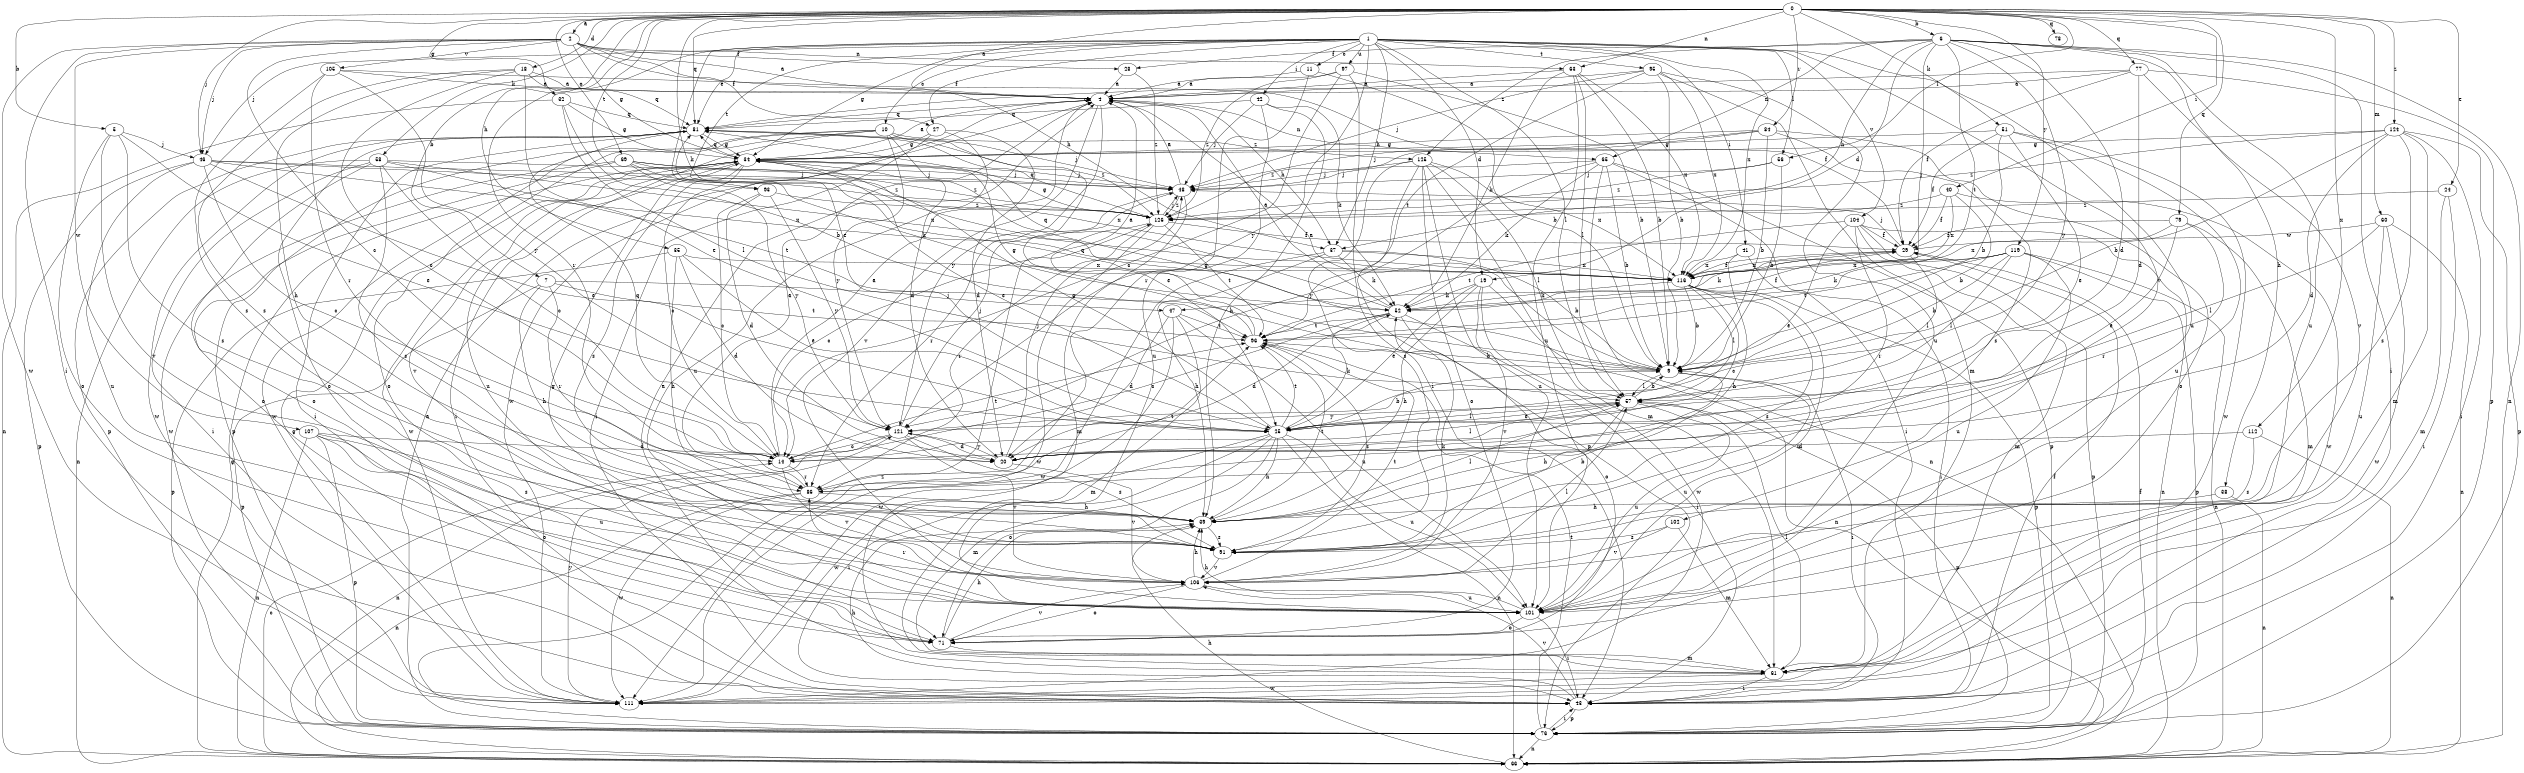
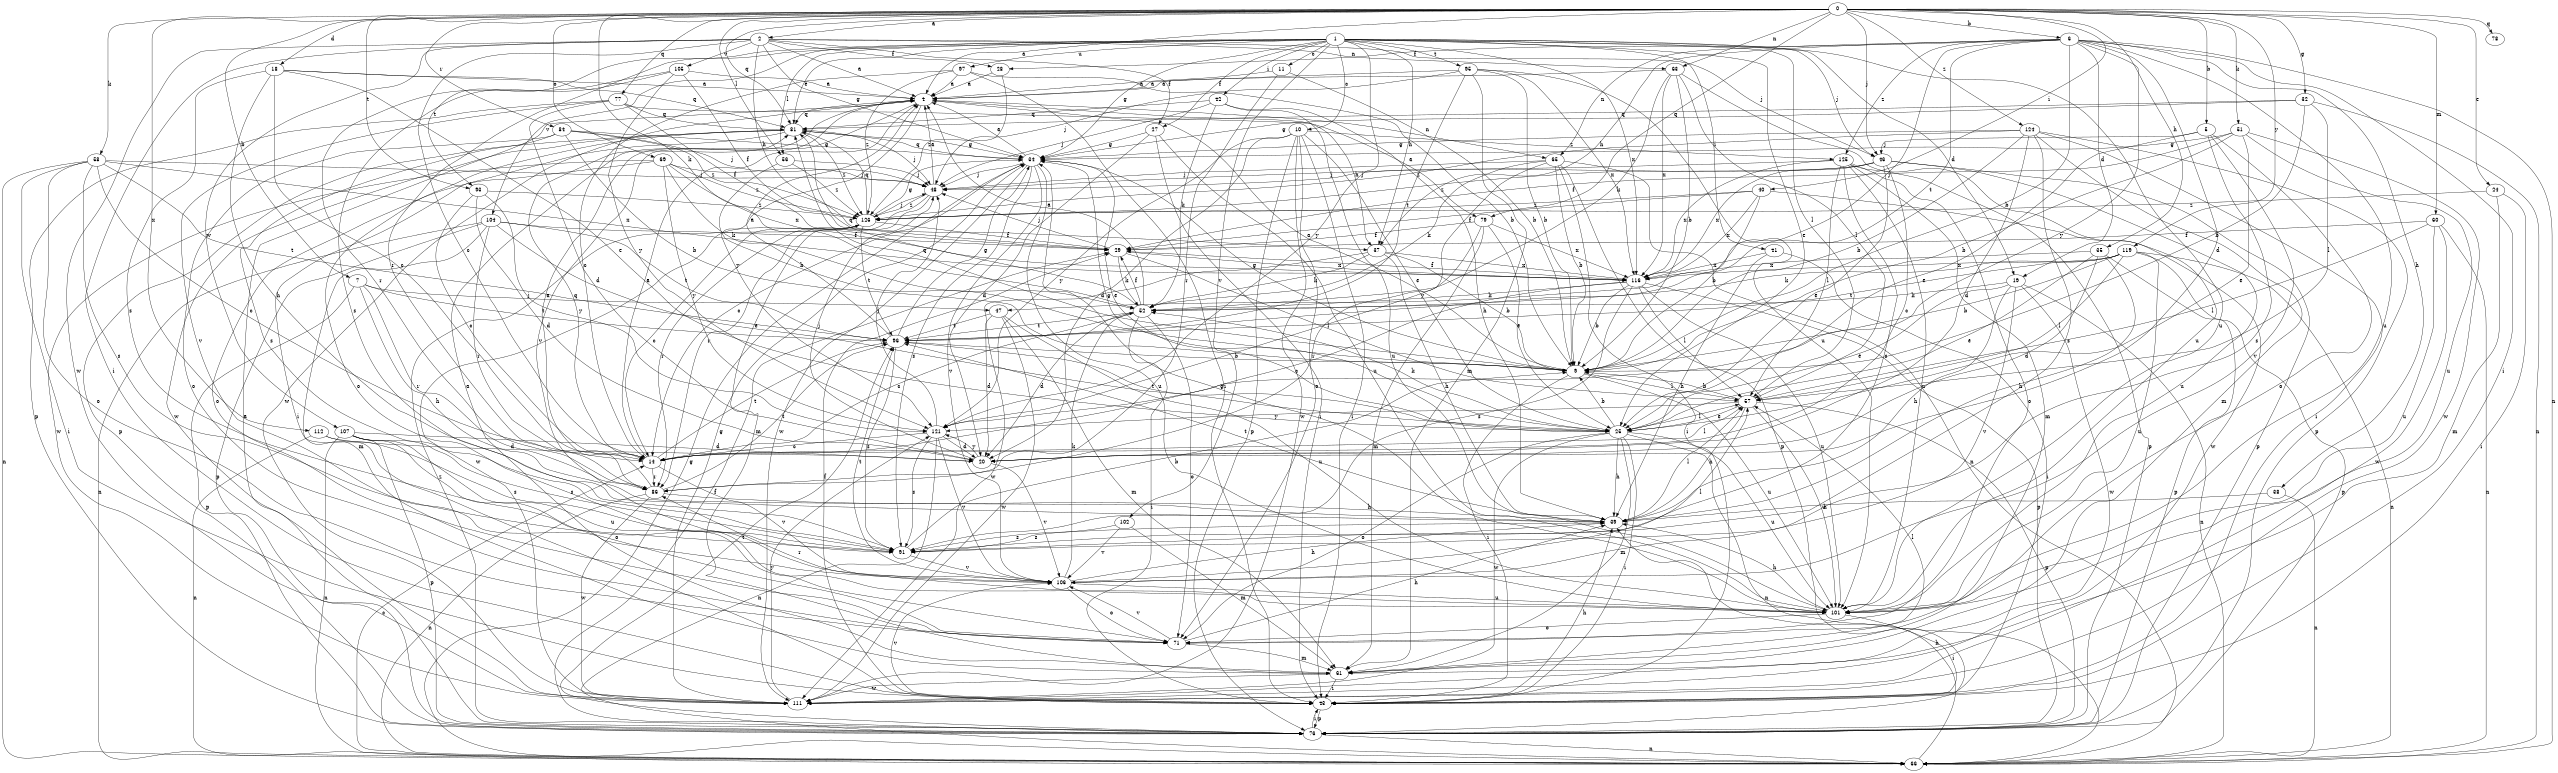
edge "77" -> "4": now "77" -> "79"
edge "60" -> "29": label "w" -> "f"
edge "6" -> "9": added, label "b"
